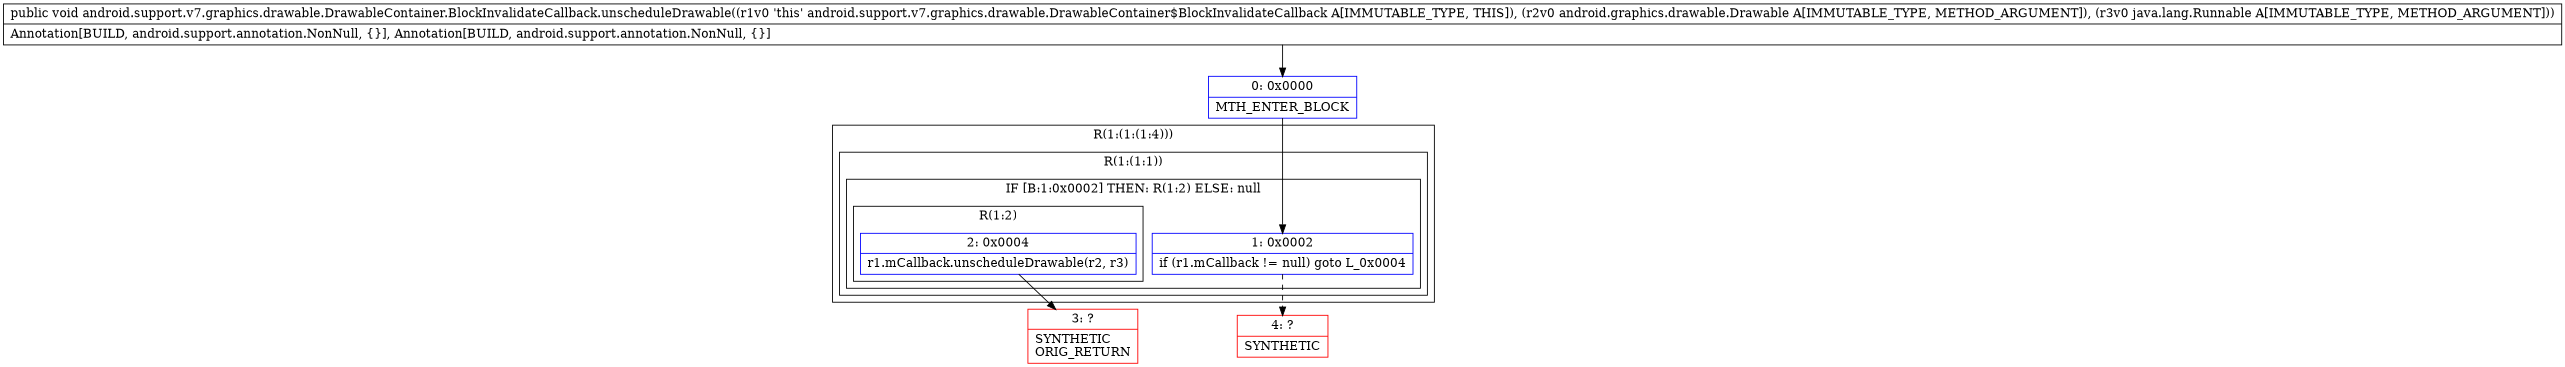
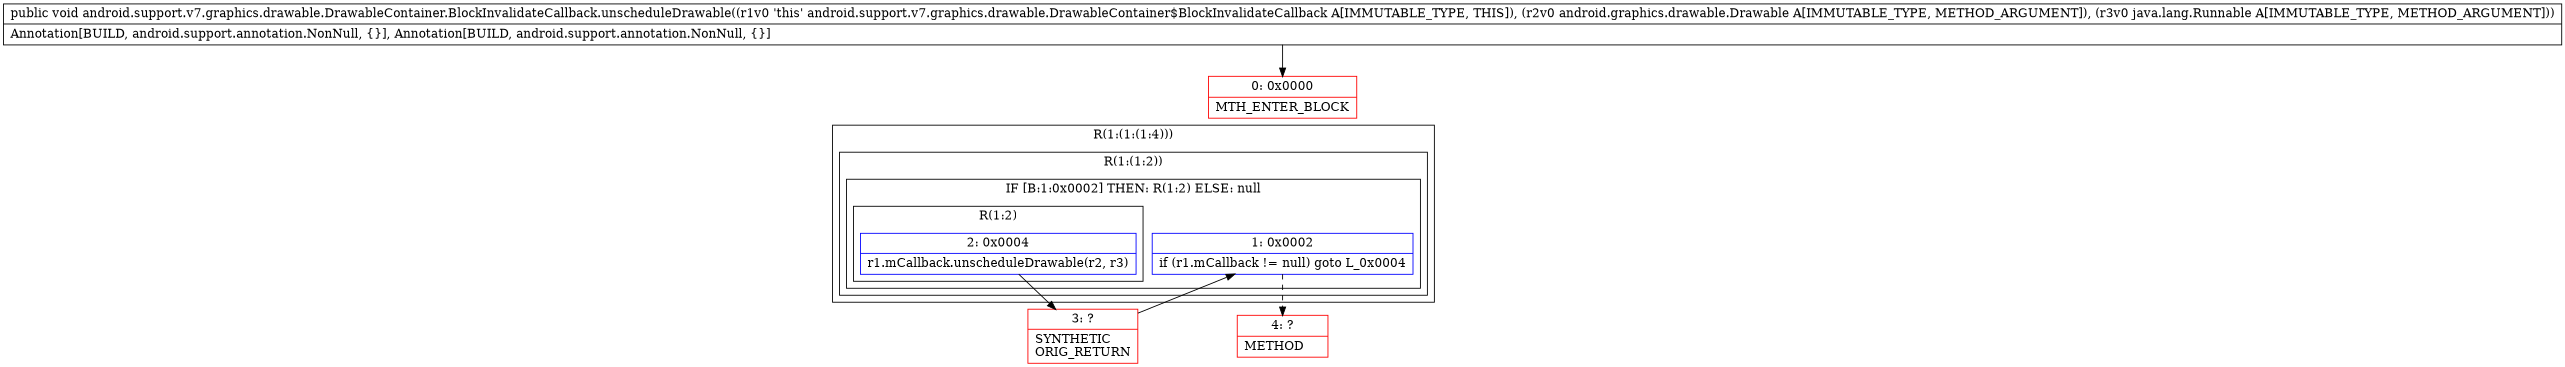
node "0: 0x0000": color blue -> red
cluster "R(1:(1:1))": label "R(1:(1:1))" -> "R(1:(1:2))"
edge "0: 0x0000" -> "1: 0x0002": now "3: ?" -> "1: 0x0002"
node "4: ?": text "SYNTHETIC" -> "METHOD"
